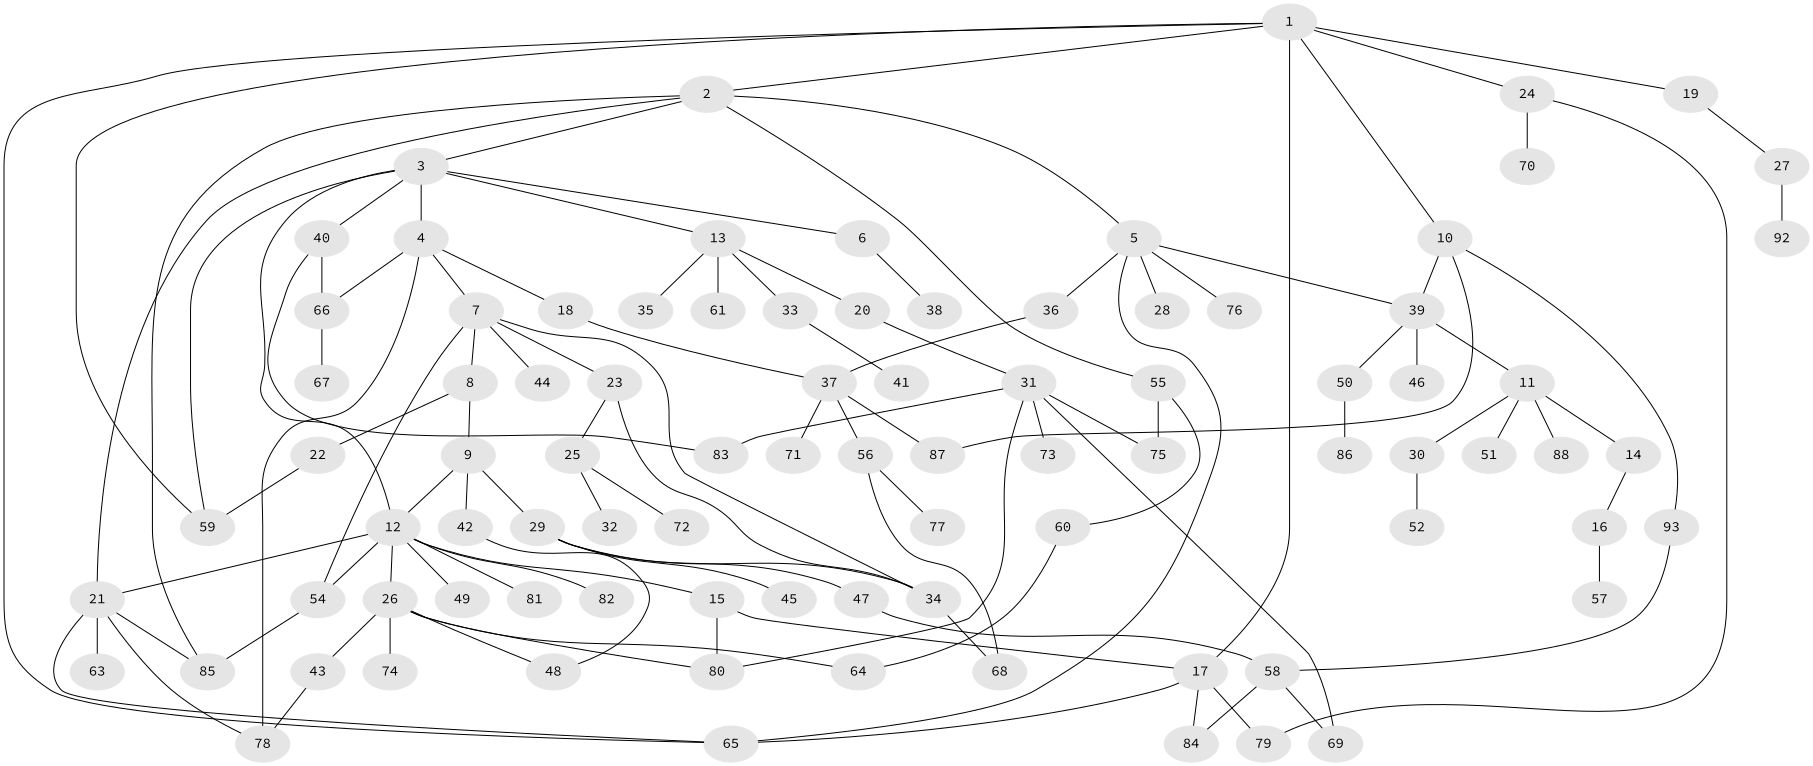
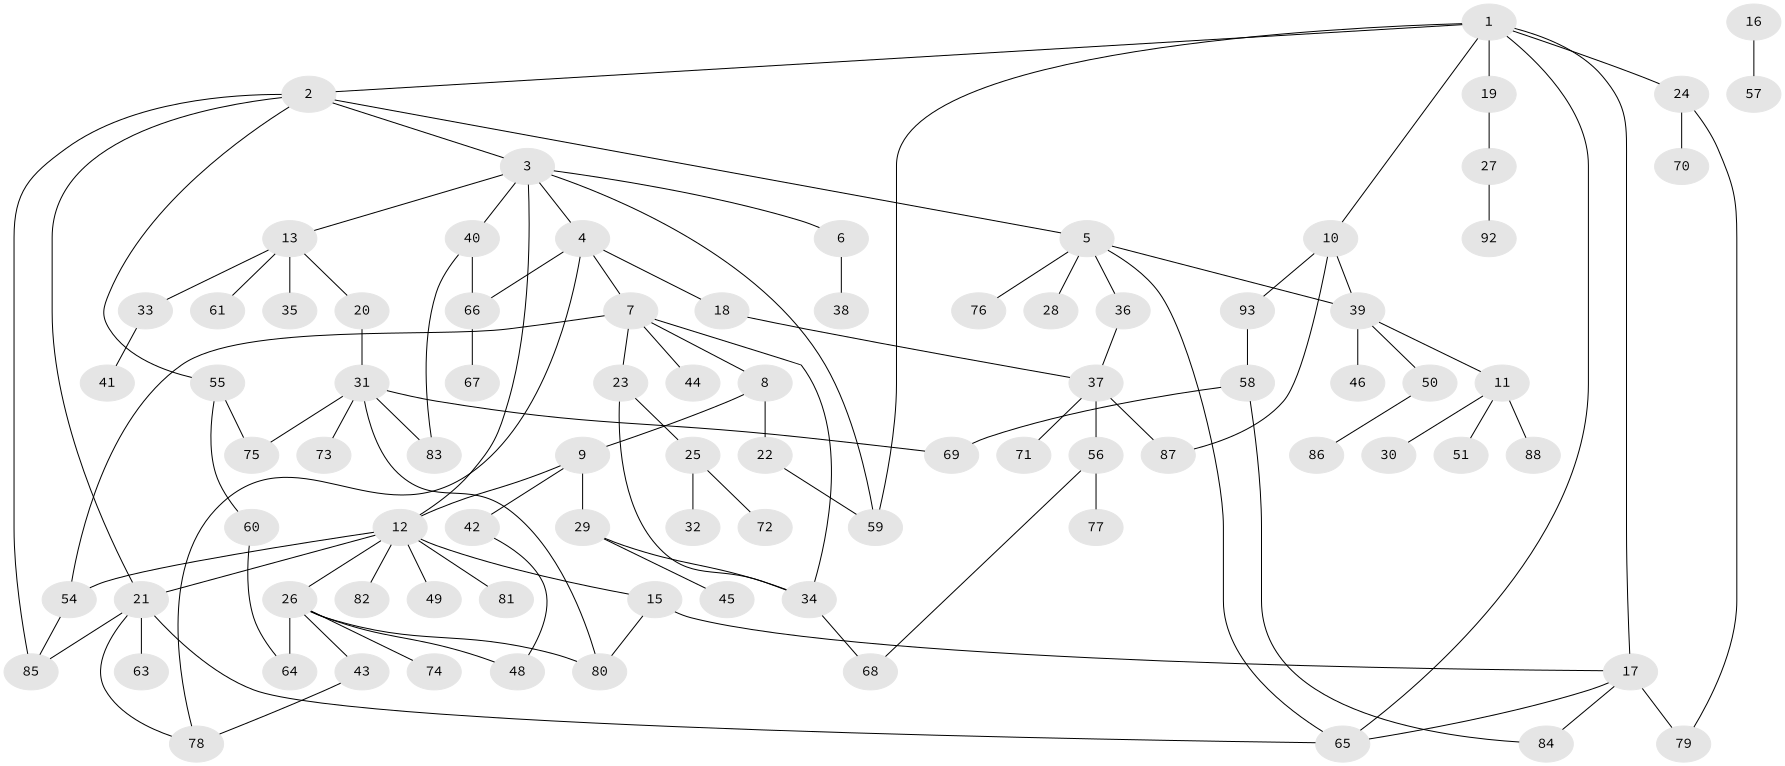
node "14": removed
node "52": removed
node "47": removed
